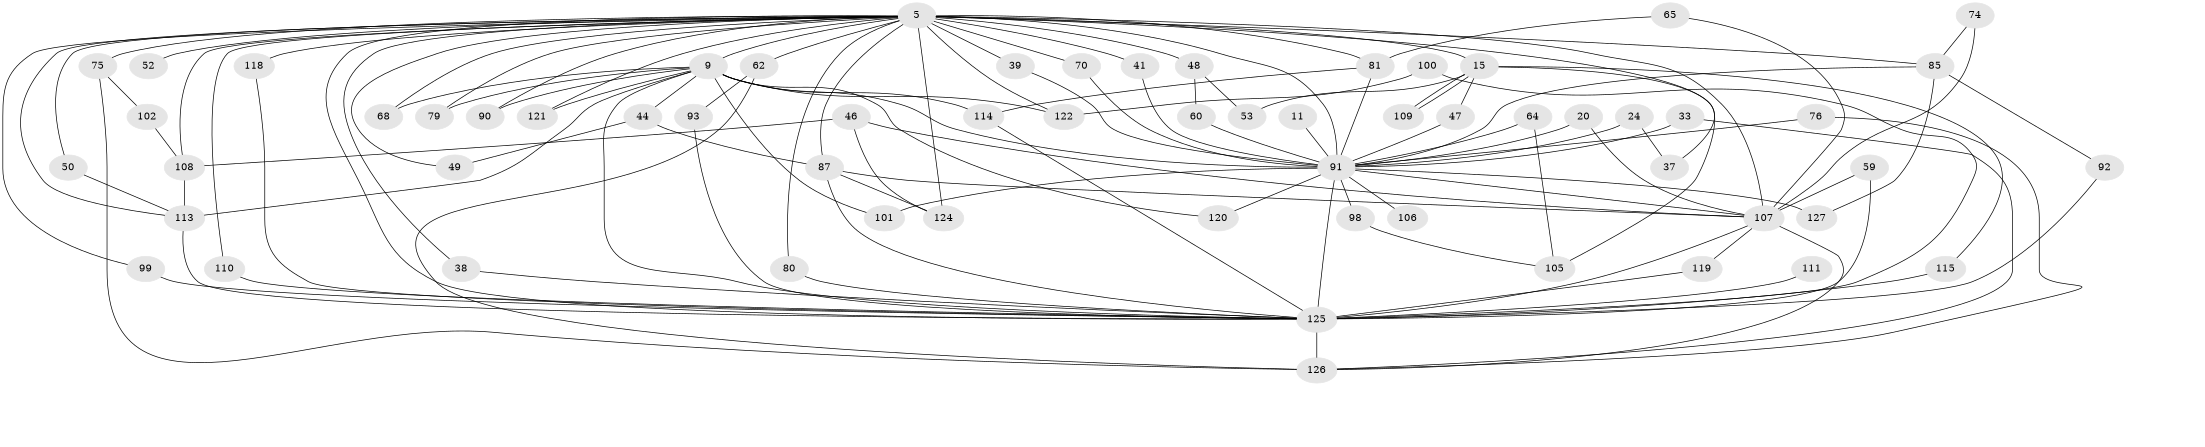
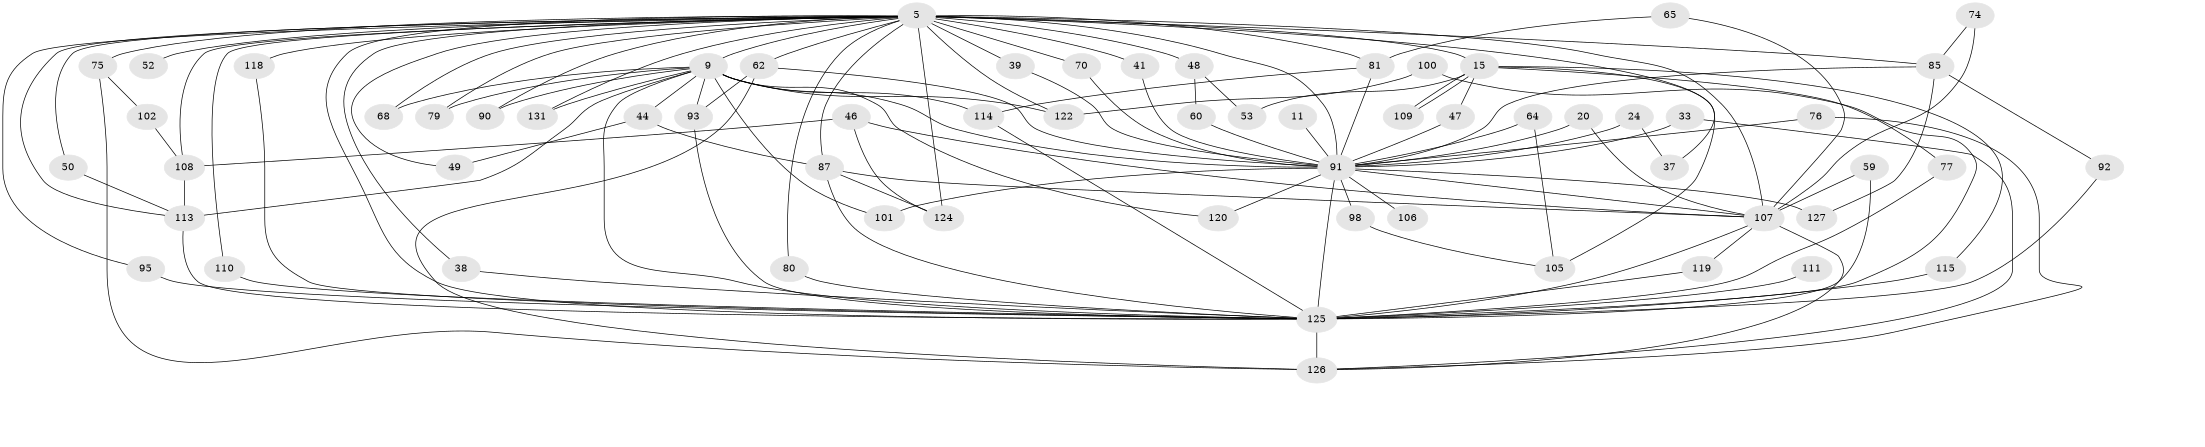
edge "9" -- "93": added
node "121": label "121" -> "131"
edge "62" -- "91": added
node "77": added
node "99": label "99" -> "95"
